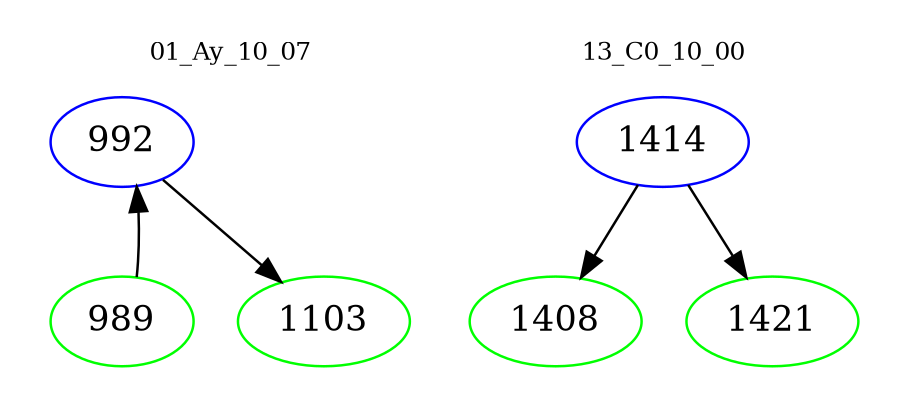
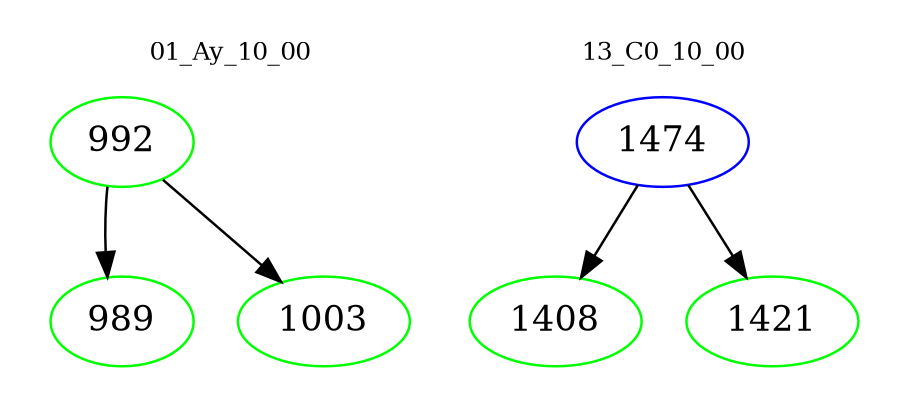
cluster "01_Ay_10_07": label "01_Ay_10_07" -> "01_Ay_10_00"
node "992": color blue -> green
node "1414": label "1414" -> "1474"
edge "989" -> "992": reversed
node "1103": label "1103" -> "1003"
